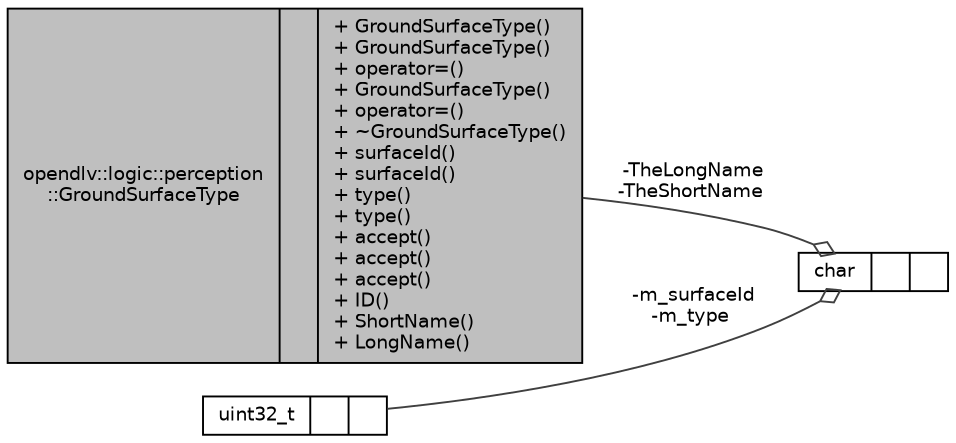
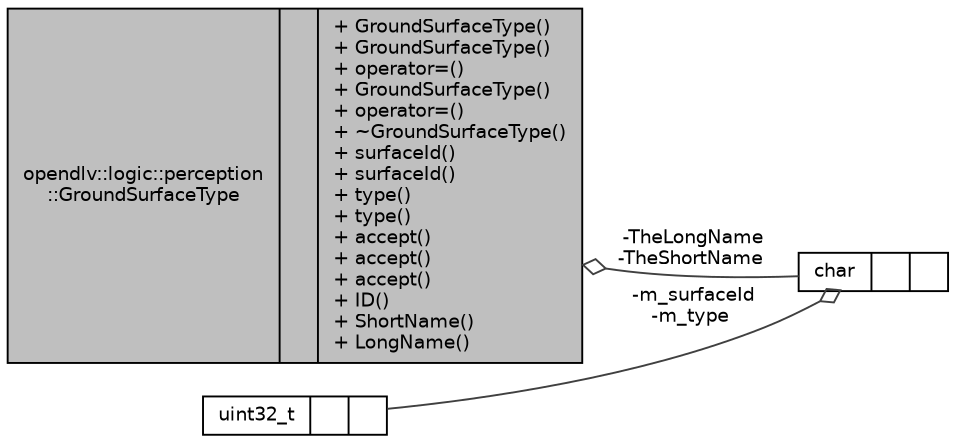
edge "opendlv::logic::perception" -> "char": reversed
